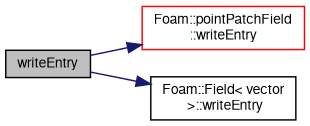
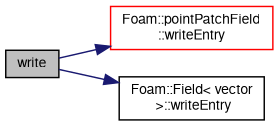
node "writeEntry": label "writeEntry" -> "write"
